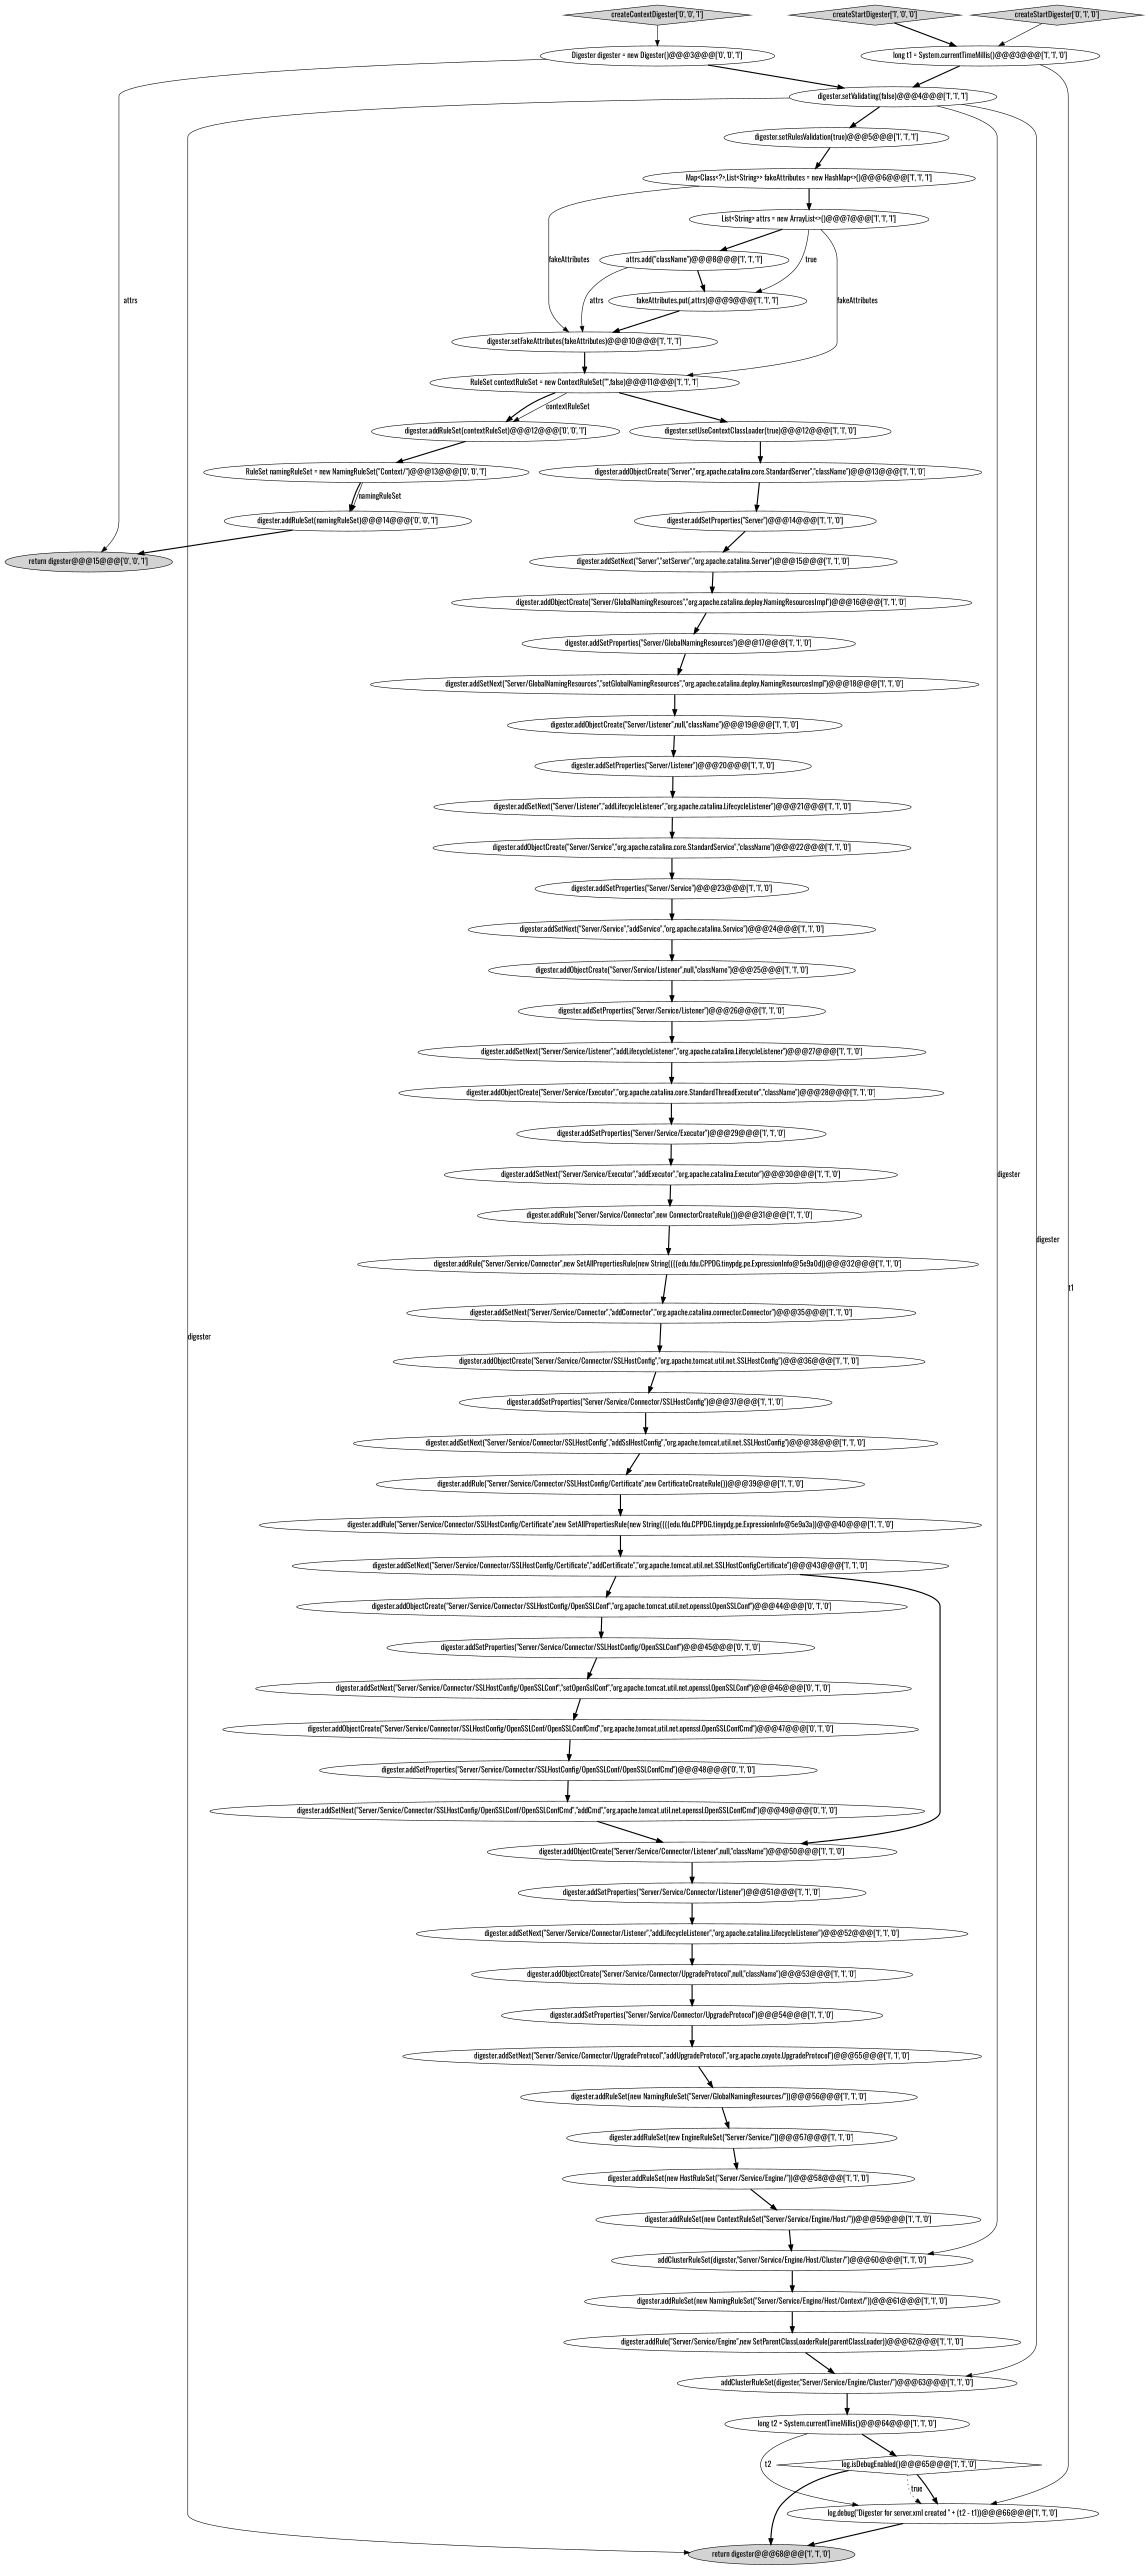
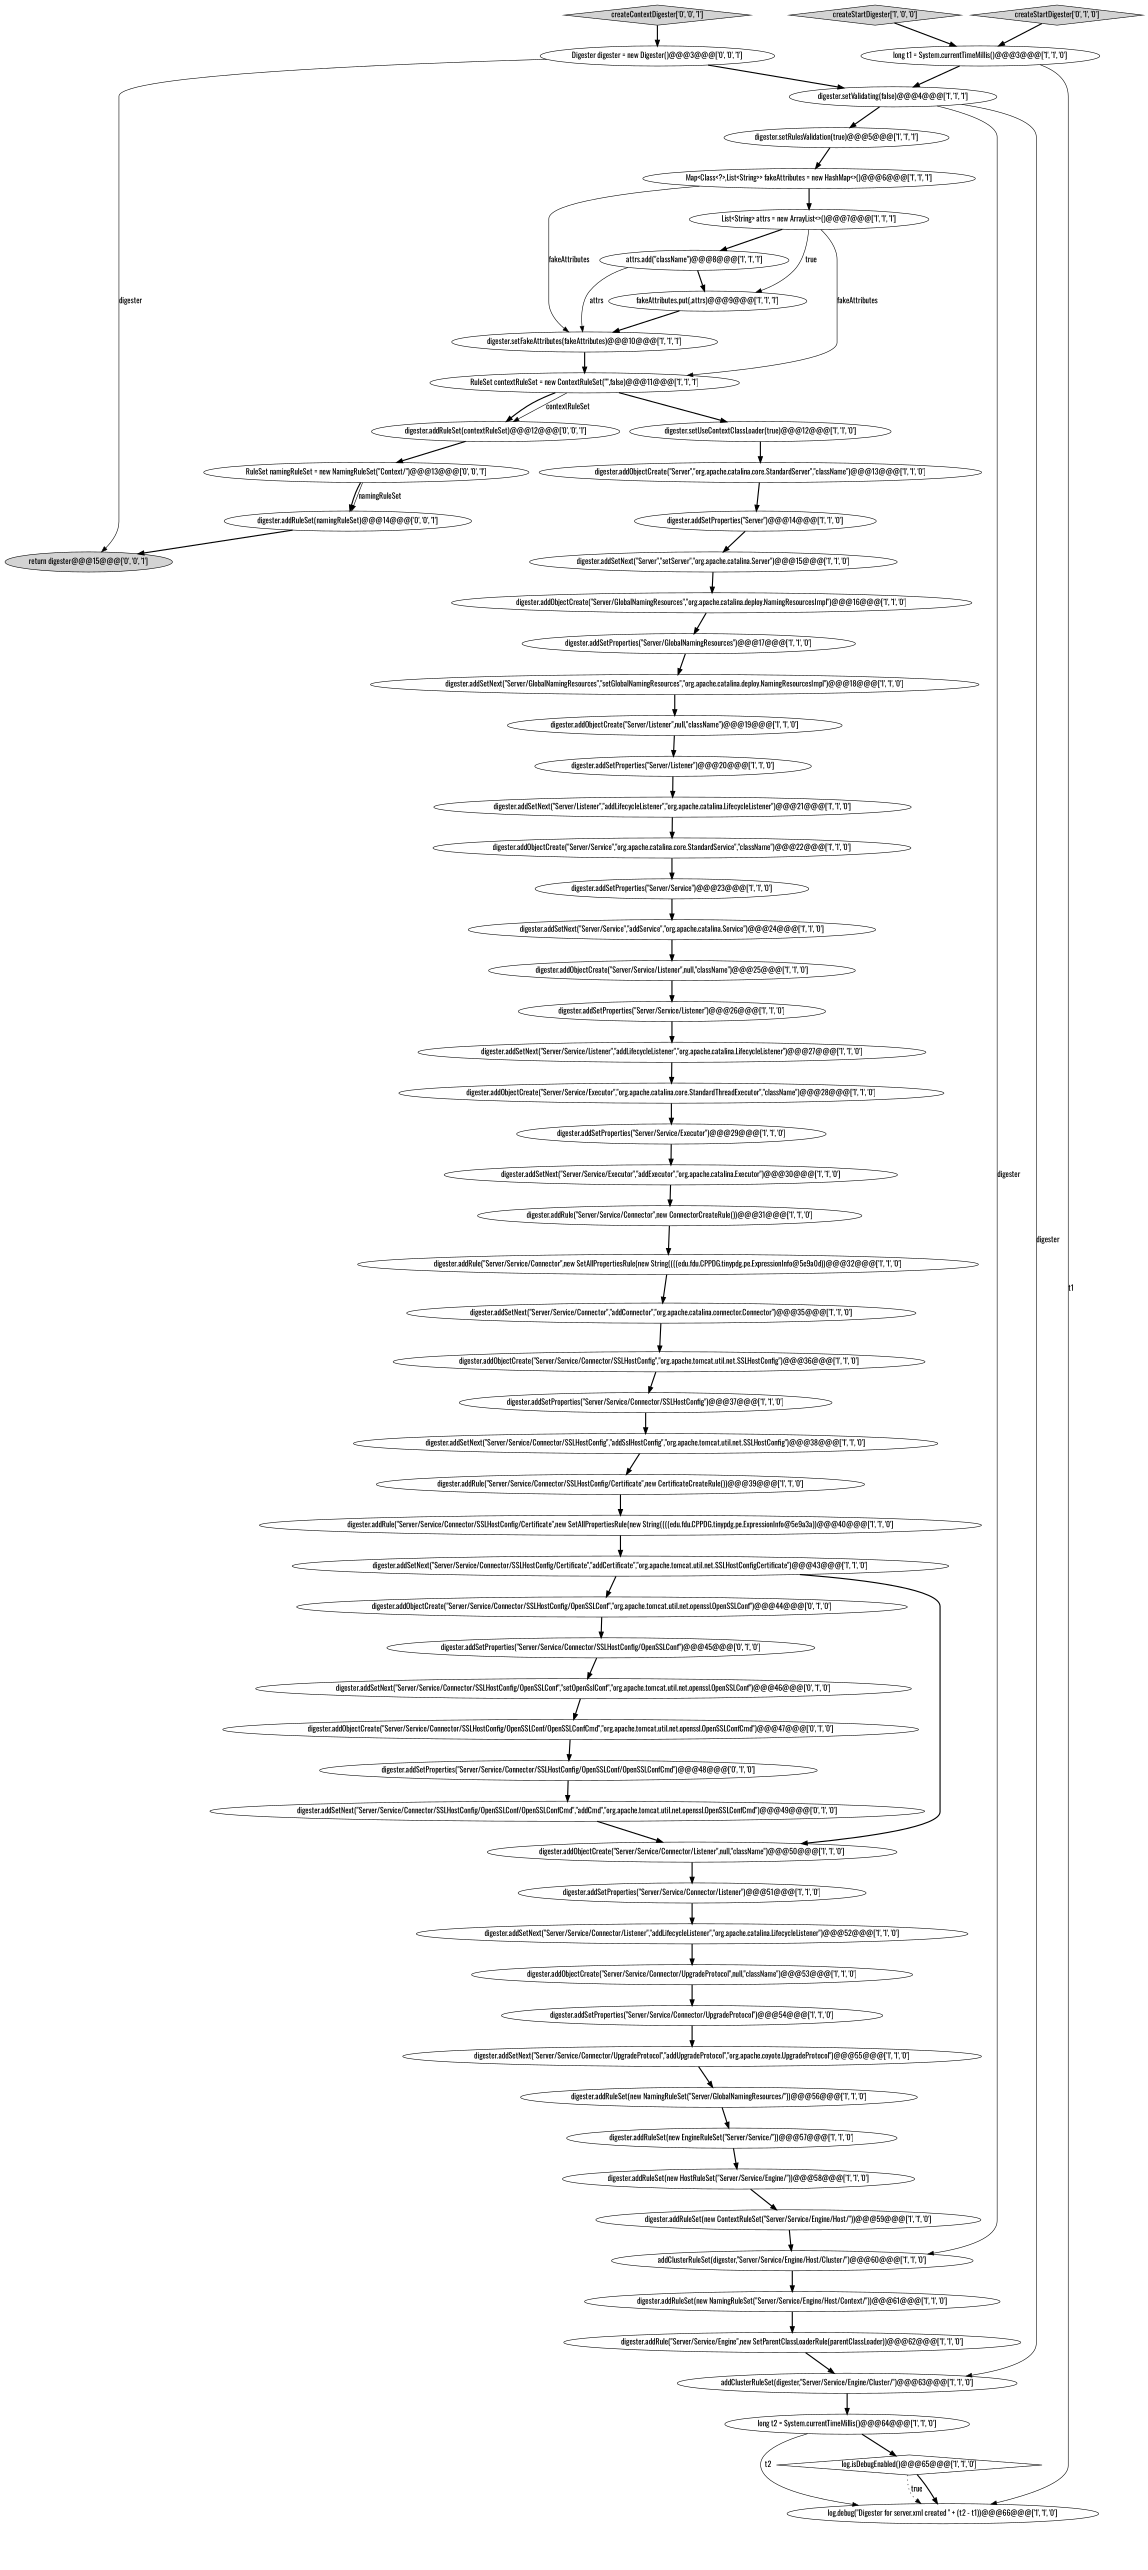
edge "createContextDigester['0', '0', '1']" -> "Digester digester = new Digester()@@@3@@@['0', '0', '1']": style solid -> bold
edge "createStartDigester['0', '1', '0']" -> "long t1 = System.currentTimeMillis()@@@3@@@['1', '1', '0']": style solid -> bold
edge "Digester digester = new Digester()@@@3@@@['0', '0', '1']" -> "return digester@@@15@@@['0', '0', '1']": label "attrs" -> "digester"
node "return digester@@@68@@@['1', '1', '0']": removed
